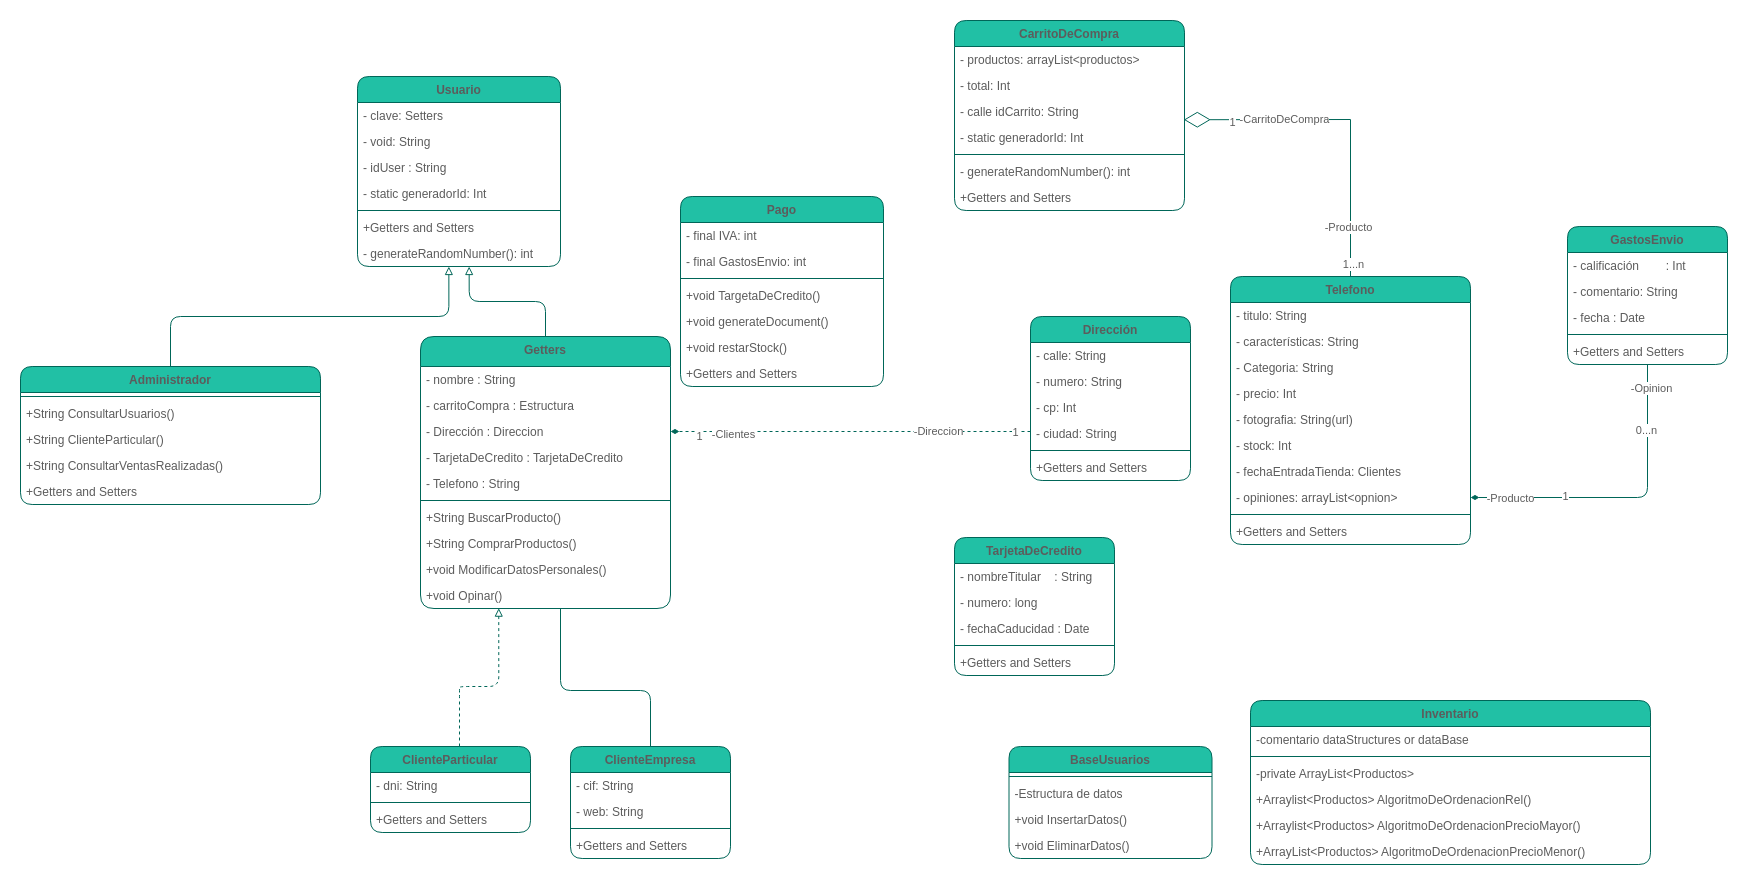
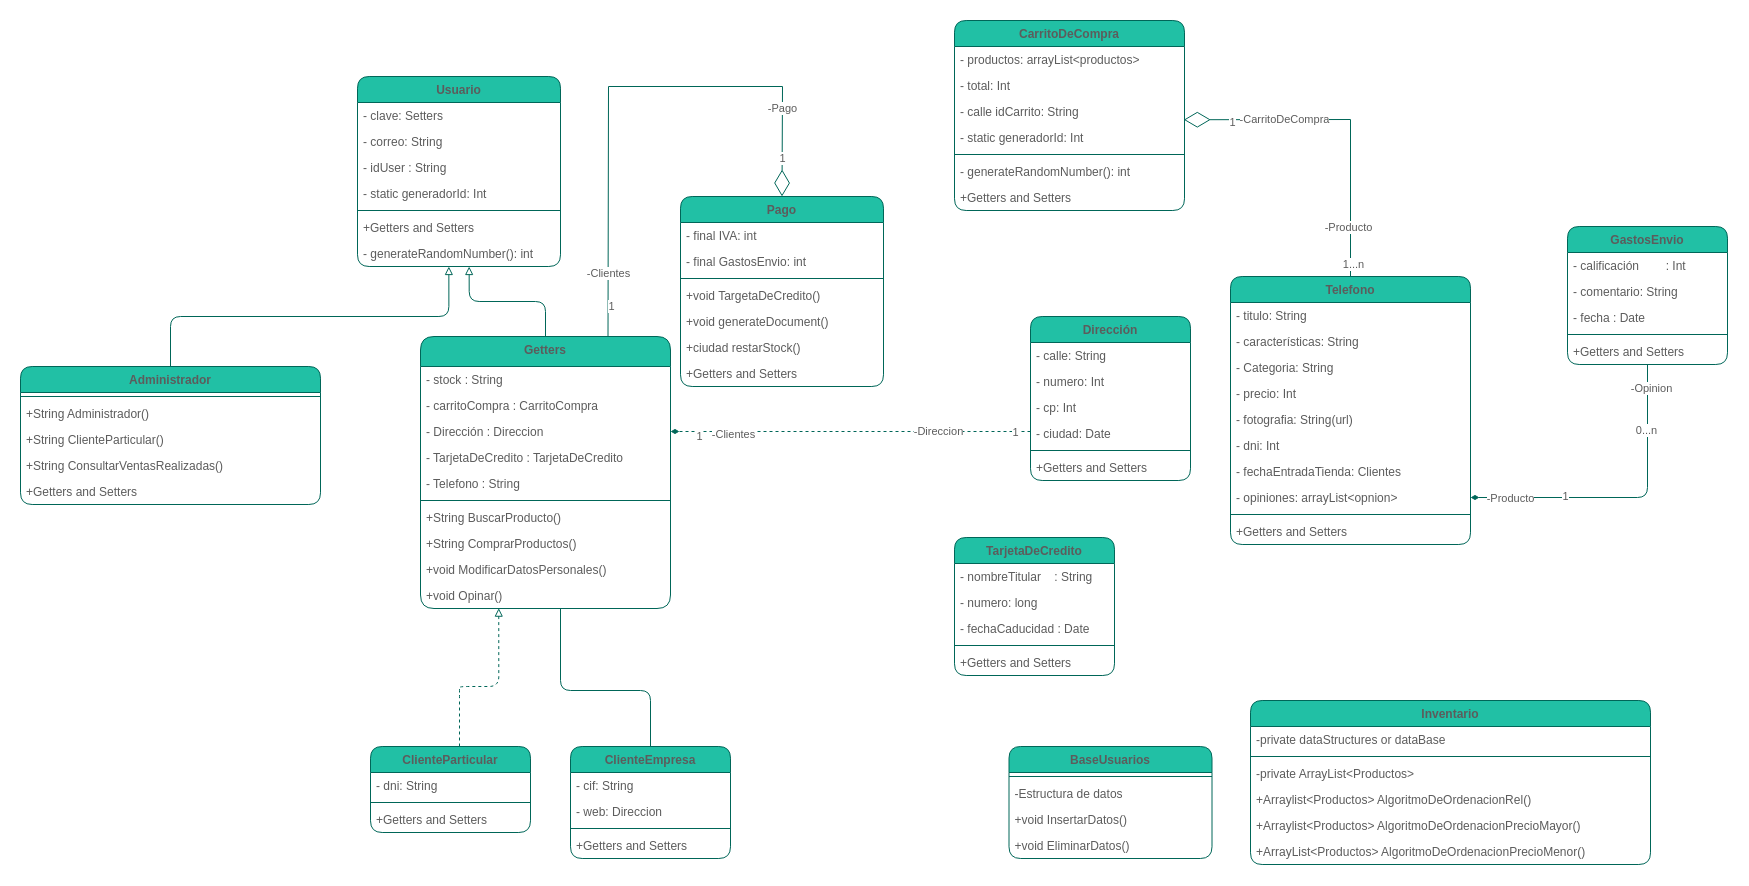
edge "Getters" -> "Pago": added, labels "1", "-Clientes", "-Pago", "1"
node "- void: String": label "- void: String" -> "- correo: String"
node "+void restarStock()": label "+void restarStock()" -> "+ciudad restarStock()"
node "- nombre : String": label "- nombre : String" -> "- stock : String"
node "- numero: String": label "- numero: String" -> "- numero: Int"
node "- carritoCompra : Estructura": label "- carritoCompra : Estructura" -> "- carritoCompra : CarritoCompra"
node "+String ConsultarUsuarios()": label "+String ConsultarUsuarios()" -> "+String Administrador()"
node "- ciudad: String": label "- ciudad: String" -> "- ciudad: Date"
node "- stock: Int": label "- stock: Int" -> "- dni: Int"
node "-comentario dataStructures or dataBase": label "-comentario dataStructures or dataBase" -> "-private dataStructures or dataBase"
node "- web: String": label "- web: String" -> "- web: Direccion"
